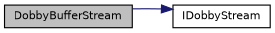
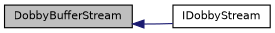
edge "DobbyBufferStream" -> "IDobbyStream": reversed
